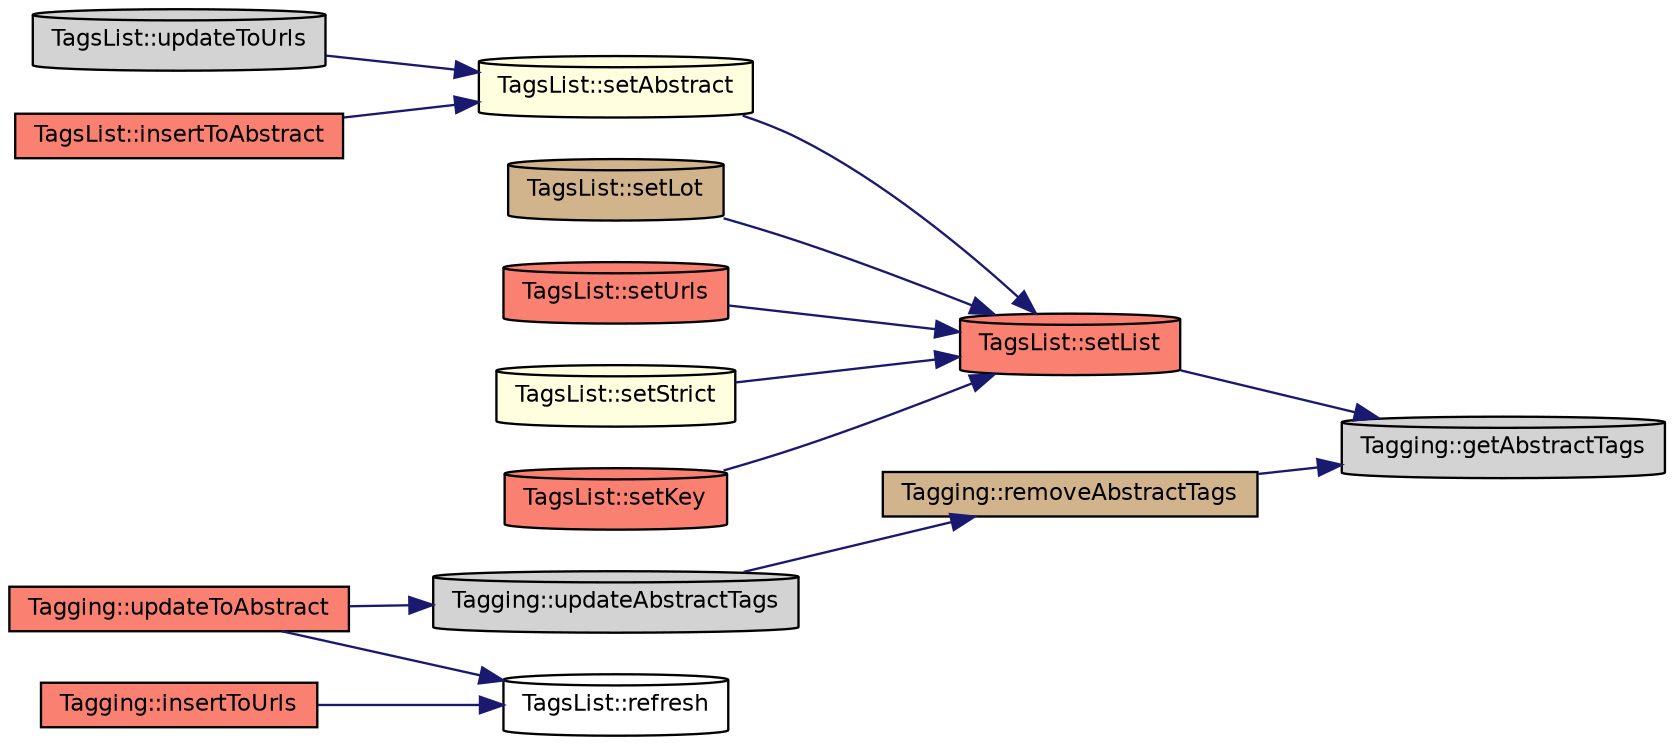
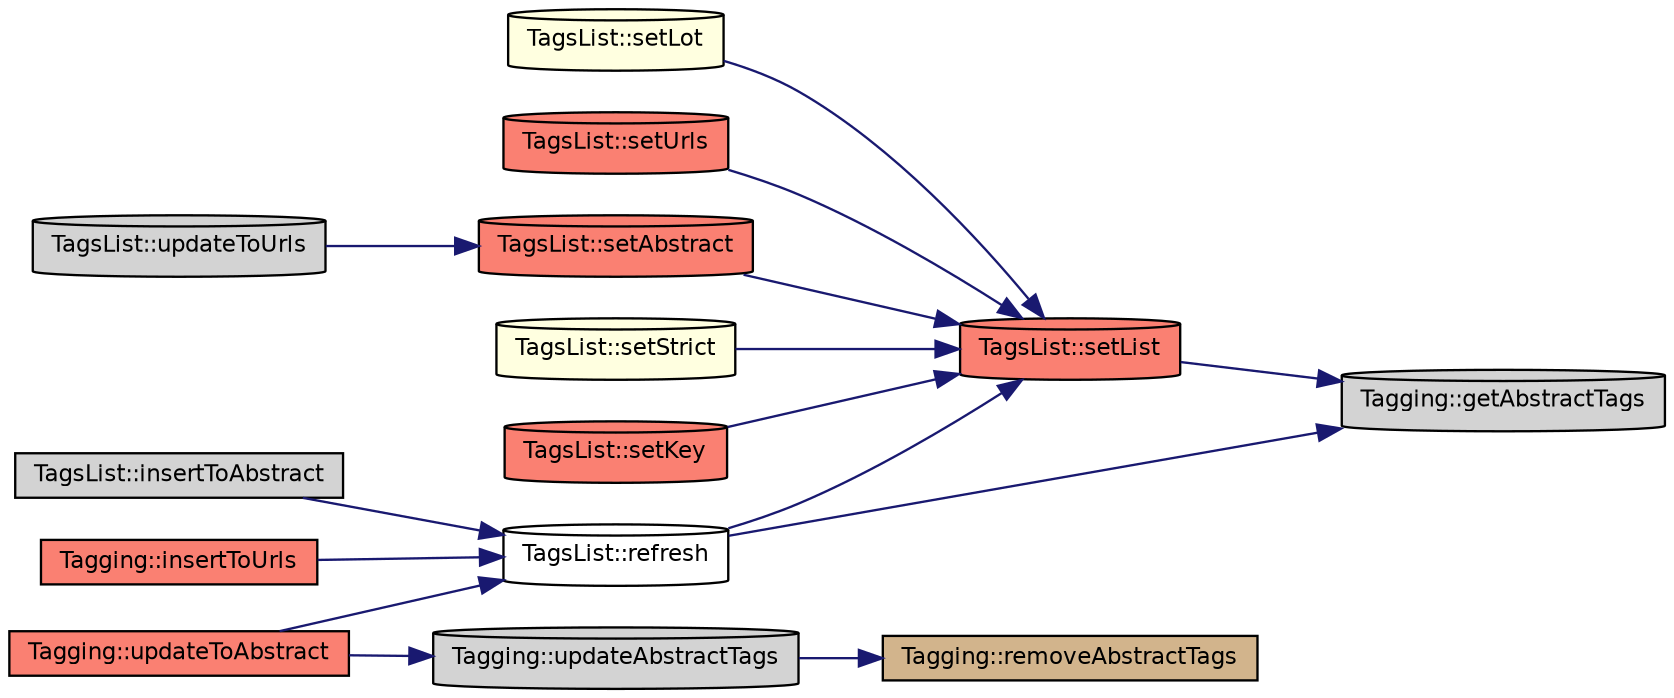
node "TagsList::setAbstract": fillcolor lightyellow -> salmon
edge "TagsList::insertToAbstract" -> "TagsList::setAbstract": now "TagsList::insertToAbstract" -> "TagsList::refresh"
node "TagsList::insertToAbstract": fillcolor salmon -> lightgrey
node "TagsList::setLot": fillcolor tan -> lightyellow
edge "TagsList::refresh" -> "TagsList::setList": added
edge "Tagging::removeAbstractTags" -> "Tagging::getAbstractTags": now "TagsList::refresh" -> "Tagging::getAbstractTags"
